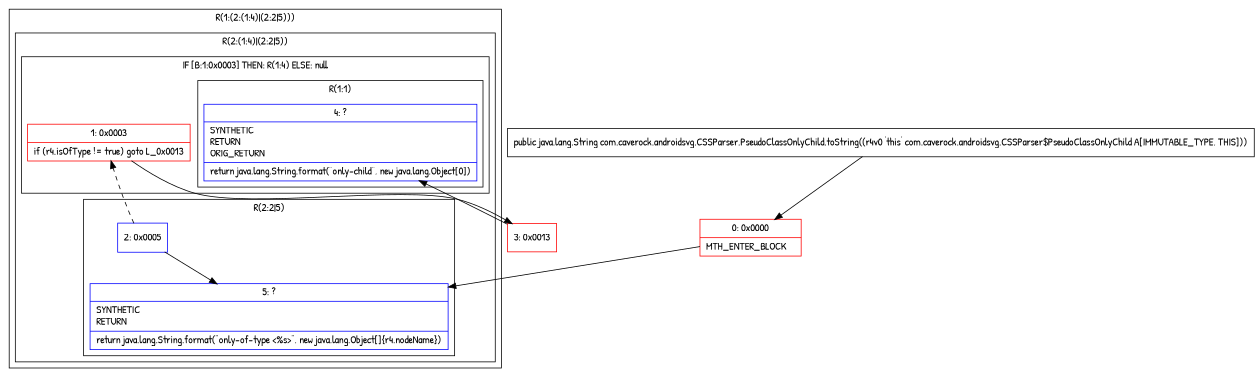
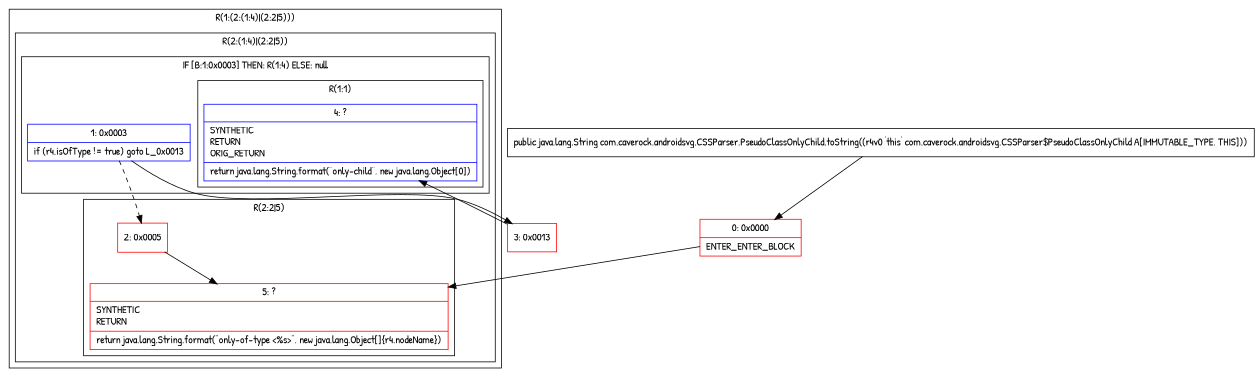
node "1: 0x0003": color red -> blue
edge "2: 0x0005" -> "1: 0x0003": reversed
node "2: 0x0005": color blue -> red
node "0: 0x0000": text "MTH_ENTER_BLOCK" -> "ENTER_ENTER_BLOCK"
node "5: ?": color blue -> red
